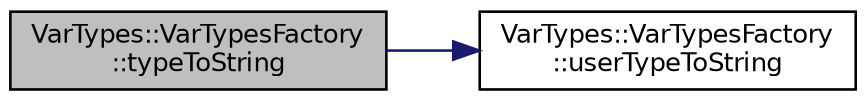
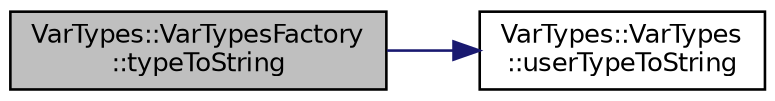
node "VarTypes::VarTypesFactory ::userTypeToString": label "VarTypes::VarTypesFactory ::userTypeToString" -> "VarTypes::VarTypes ::userTypeToString"
